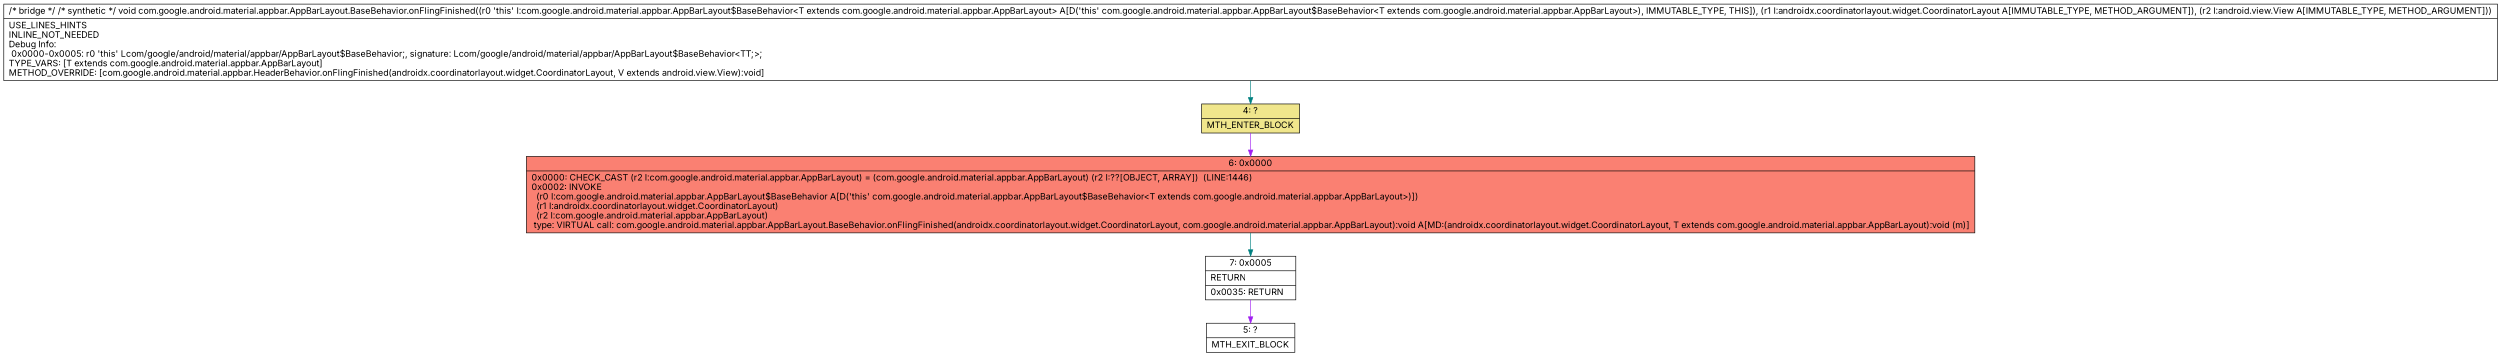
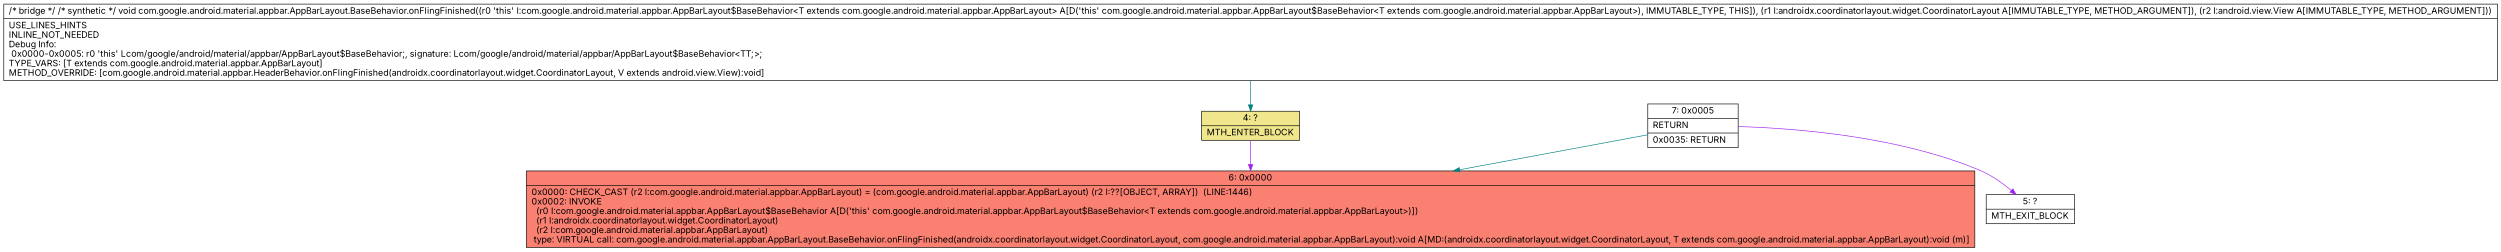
edge "6: 0x0000" -> "7: 0x0005": reversed
